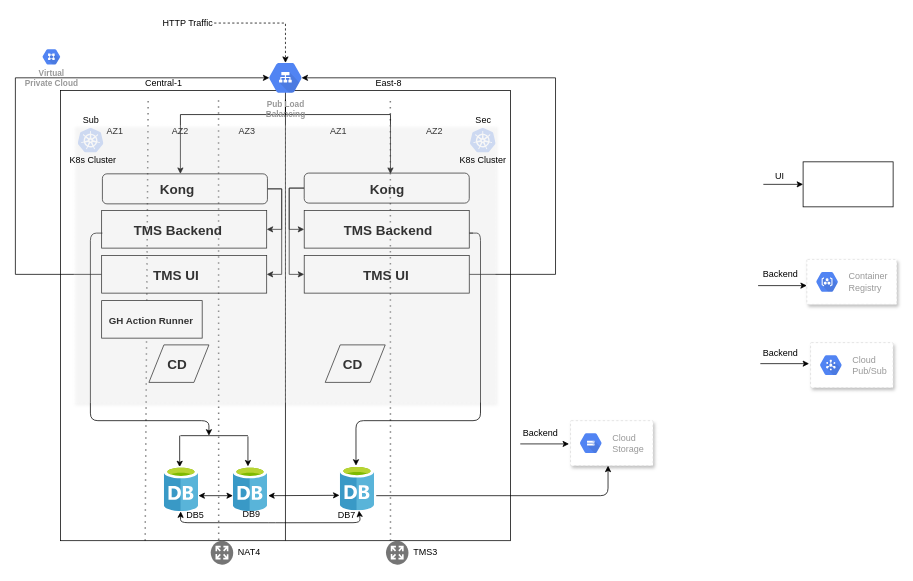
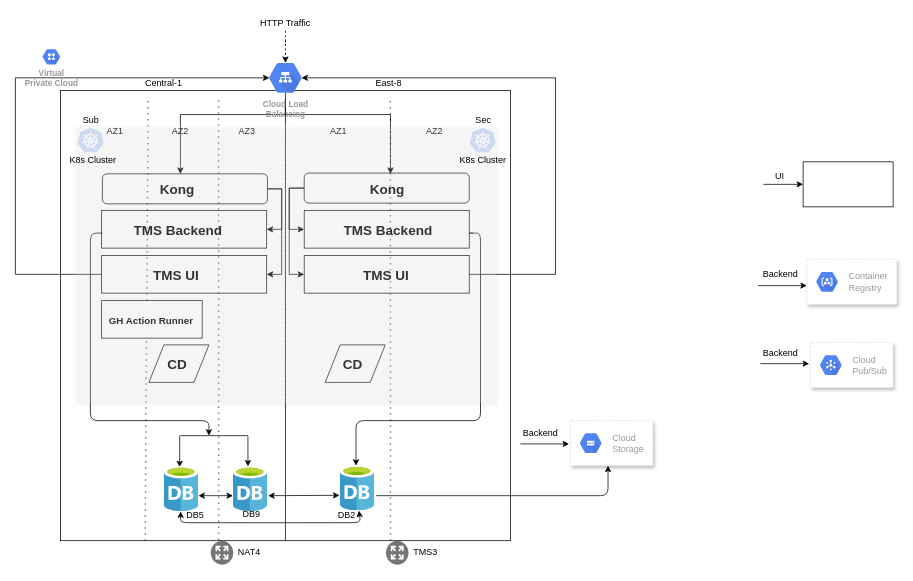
node "HTTP Traffic": moved (188, 23) -> (285, 23)
node "Pub Load Balancing": label "Pub Load Balancing" -> "Cloud Load Balancing"
node "DB7": label "DB7" -> "DB2"
